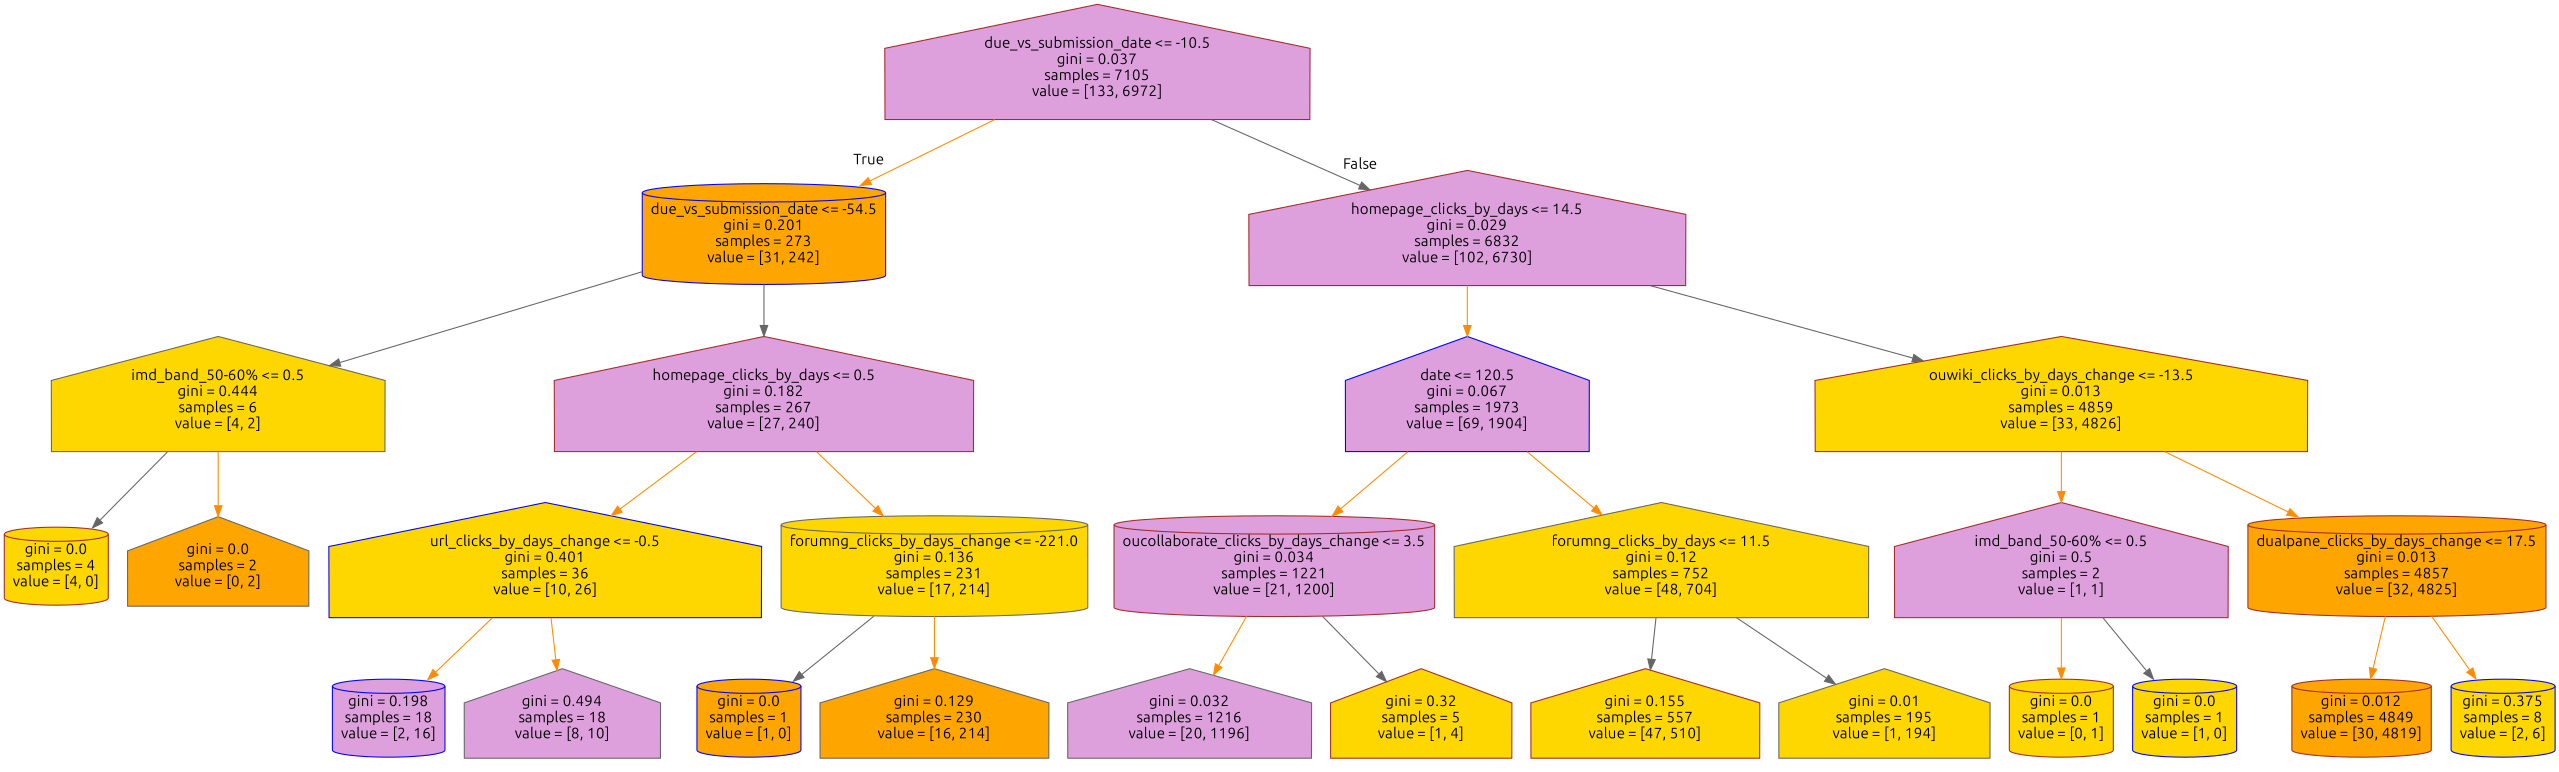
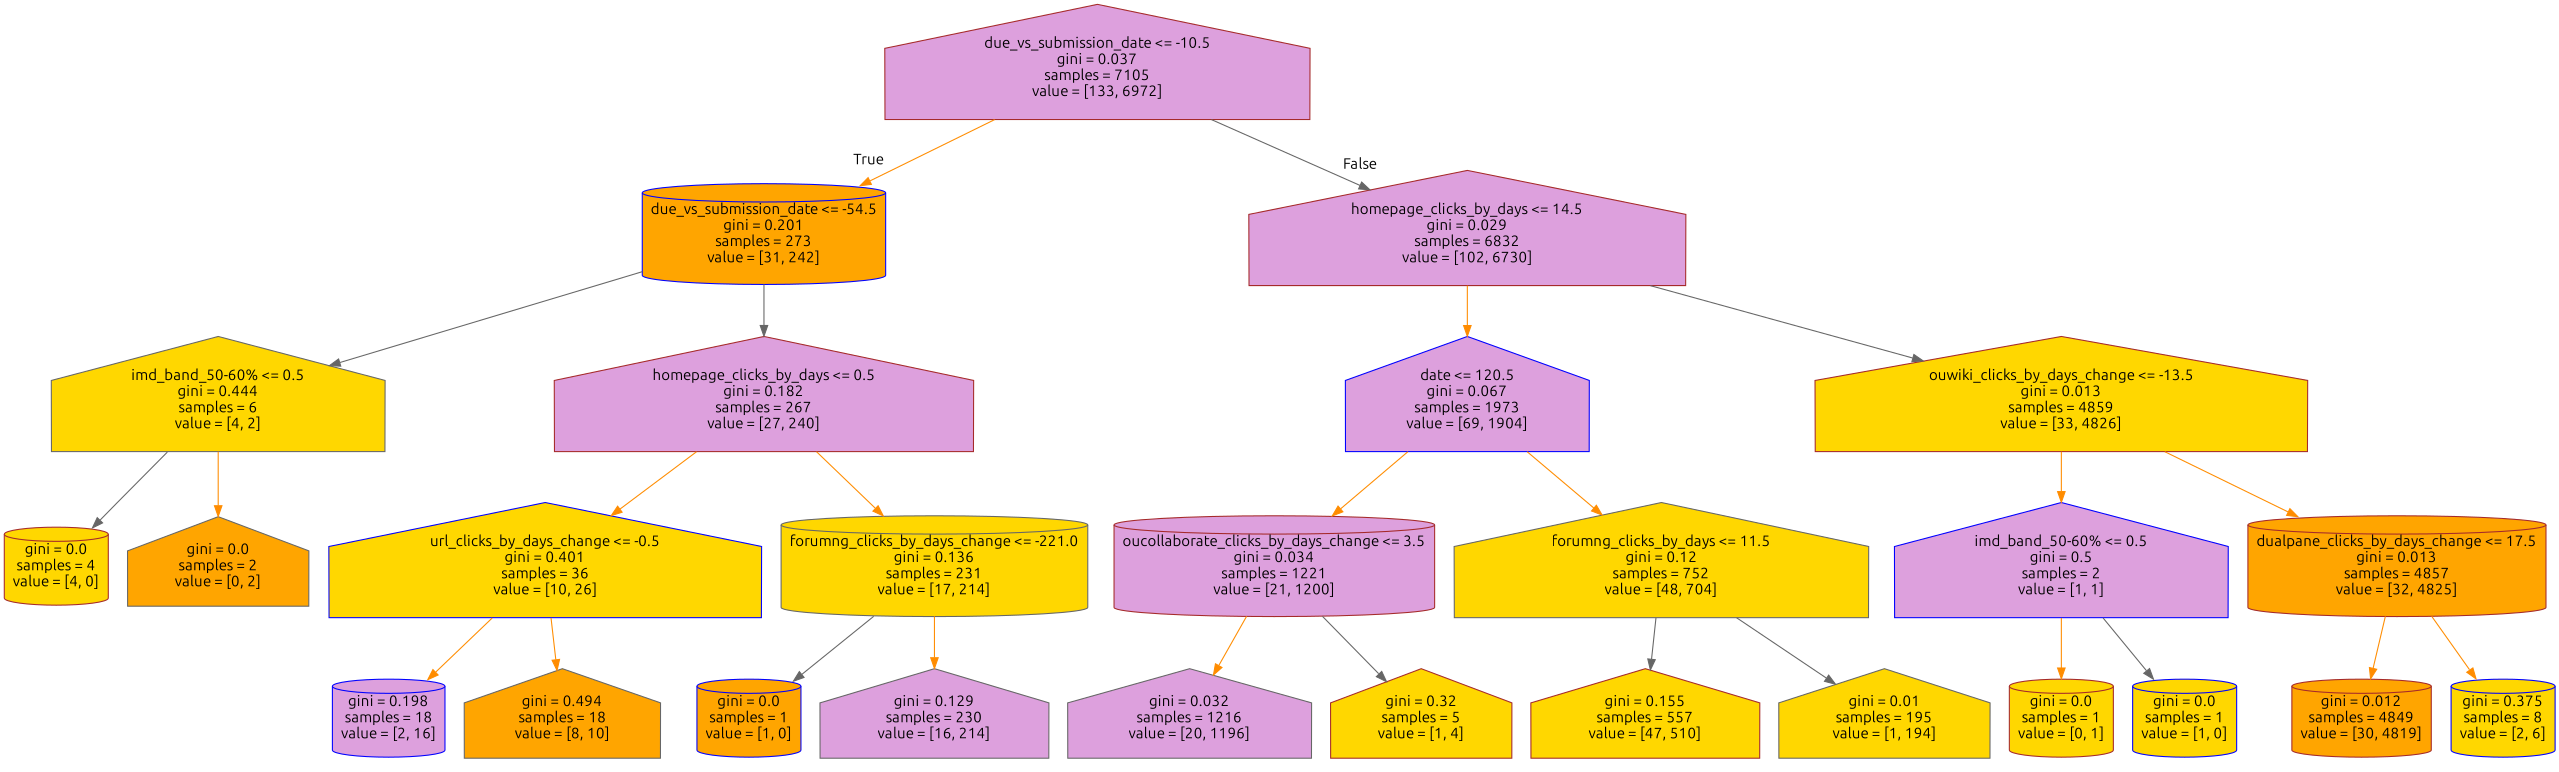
node "imd_band_50-60% <= 0.5 gini = 0.5 samples = 2 value = [1, 1]": color brown -> blue
node "gini = 0.494 samples = 18 value = [8, 10]": fillcolor plum -> orange
node "gini = 0.129 samples = 230 value = [16, 214]": fillcolor orange -> plum
